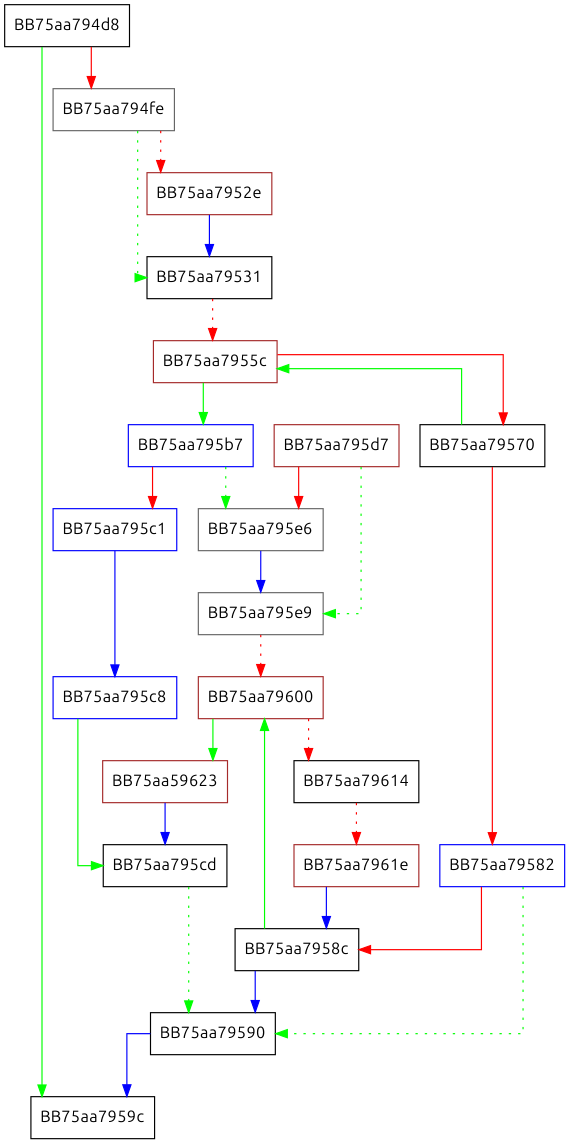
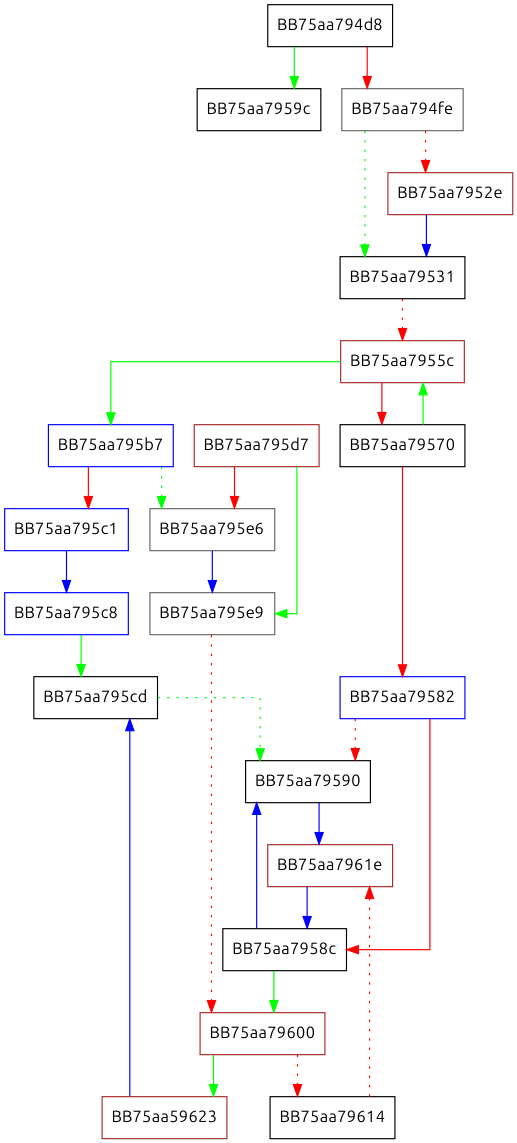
edge "BB75aa795d7" -> "BB75aa795e9": style dotted -> solid
edge "BB75aa79582" -> "BB75aa79590": color green -> red
edge "BB75aa79590" -> "BB75aa7959c": now "BB75aa79590" -> "BB75aa7961e"
